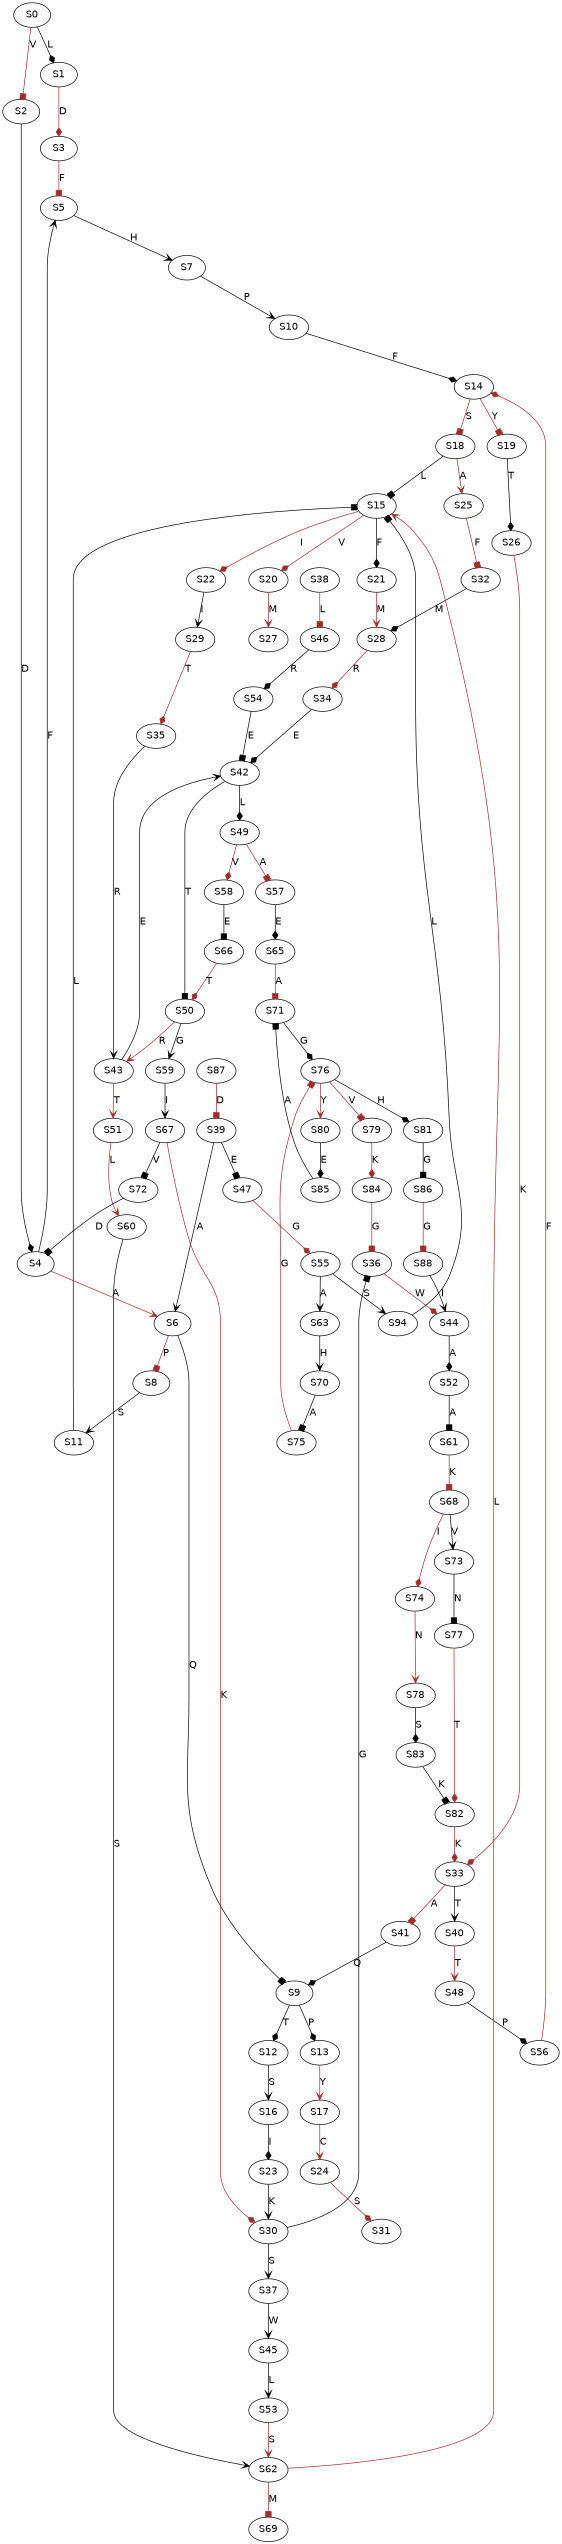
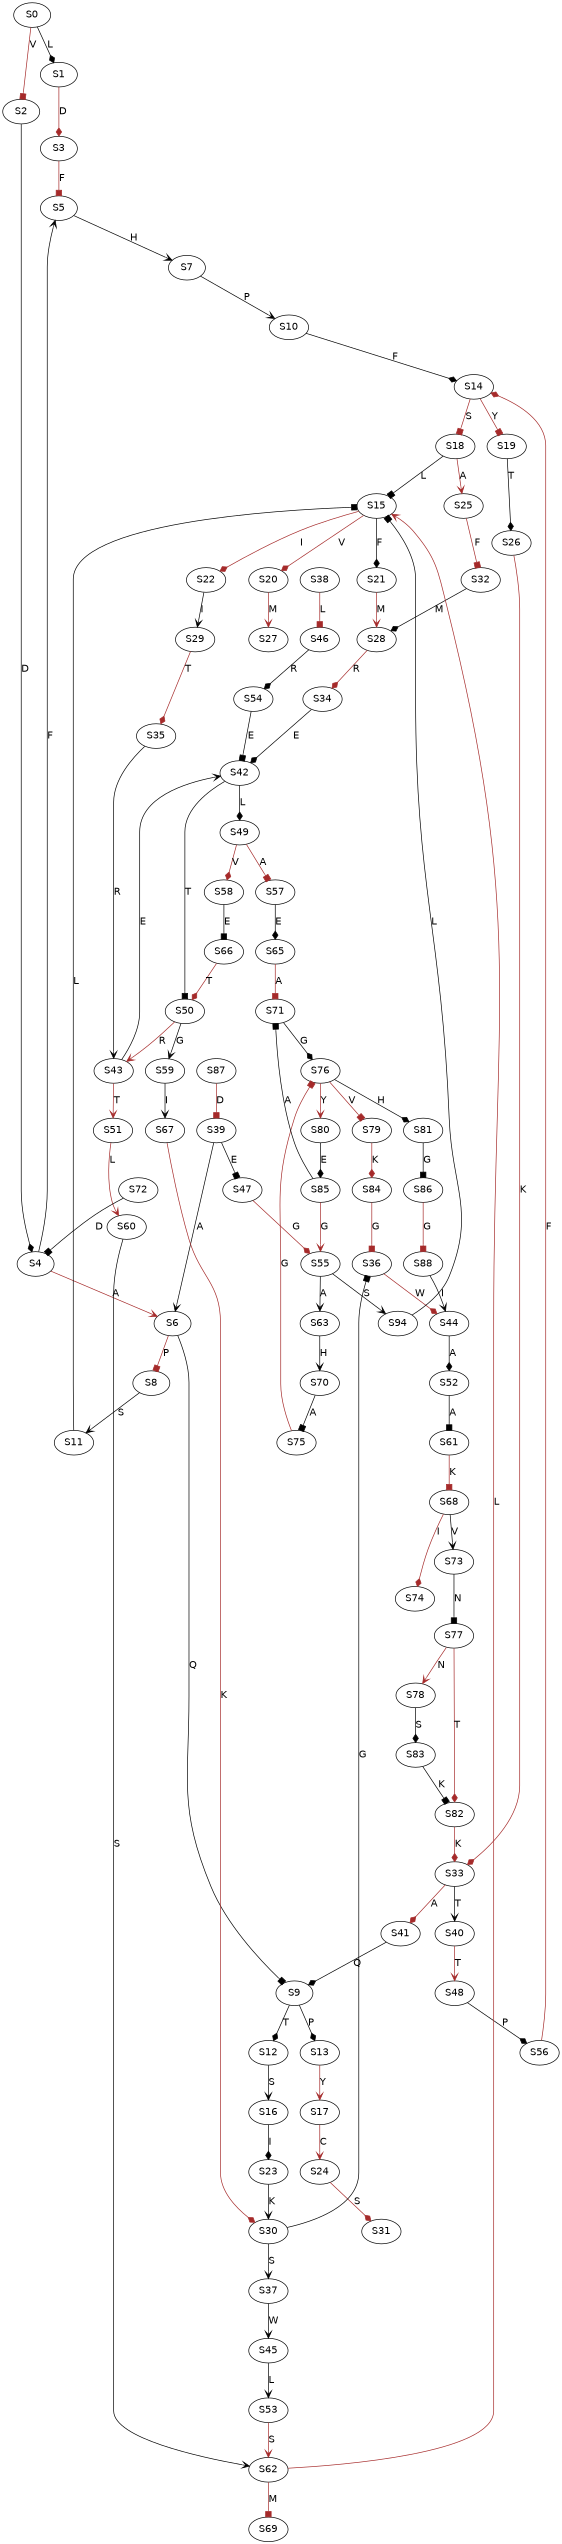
edge "S67" -> "S72": removed, label "V"
edge "S85" -> "S55": added, label "G"
edge "S74" -> "S78": now "S77" -> "S78"
edge "S33" -> "S41": arrowhead box -> diamond
